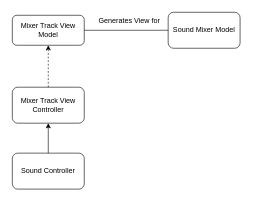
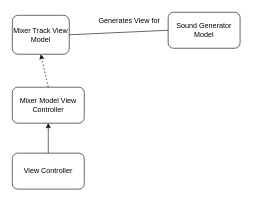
node "Mixer Track View Model": size 72x30 -> 57x39
node "Sound Mixer Model": label "Sound Mixer Model" -> "Sound Generator Model"
node "Mixer Track View Controller": label "Mixer Track View Controller" -> "Mixer Model View Controller"
node "Sound Controller": label "Sound Controller" -> "View Controller"
